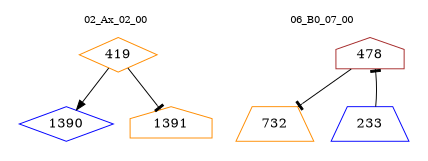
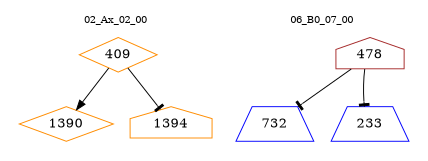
node "419": label "419" -> "409"
edge "233" -> "478": reversed
node "1390": color blue -> darkorange
node "1391": label "1391" -> "1394"
node "732": color darkorange -> blue
